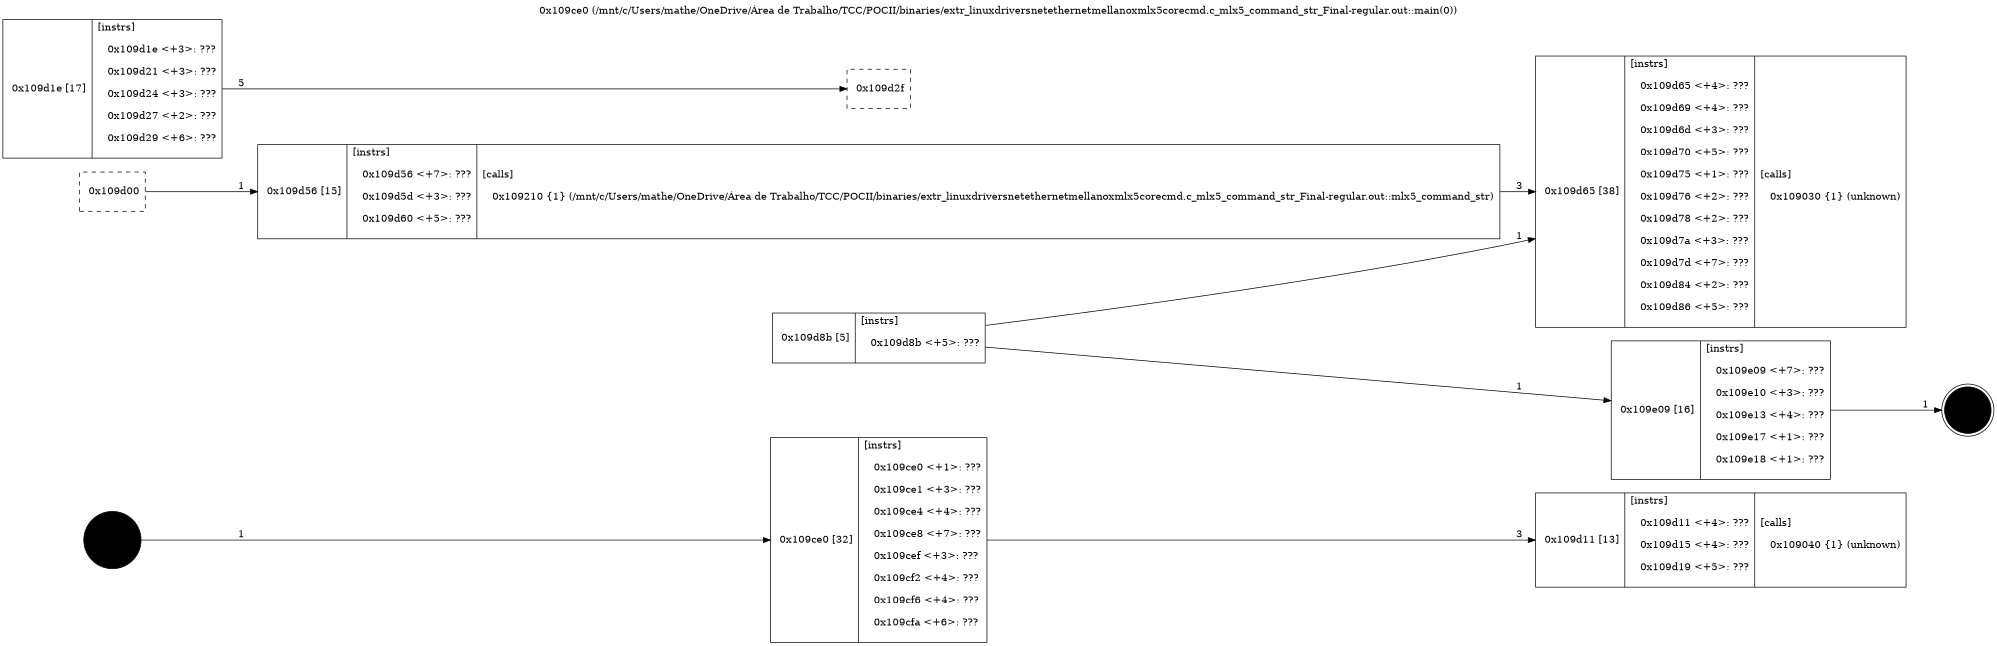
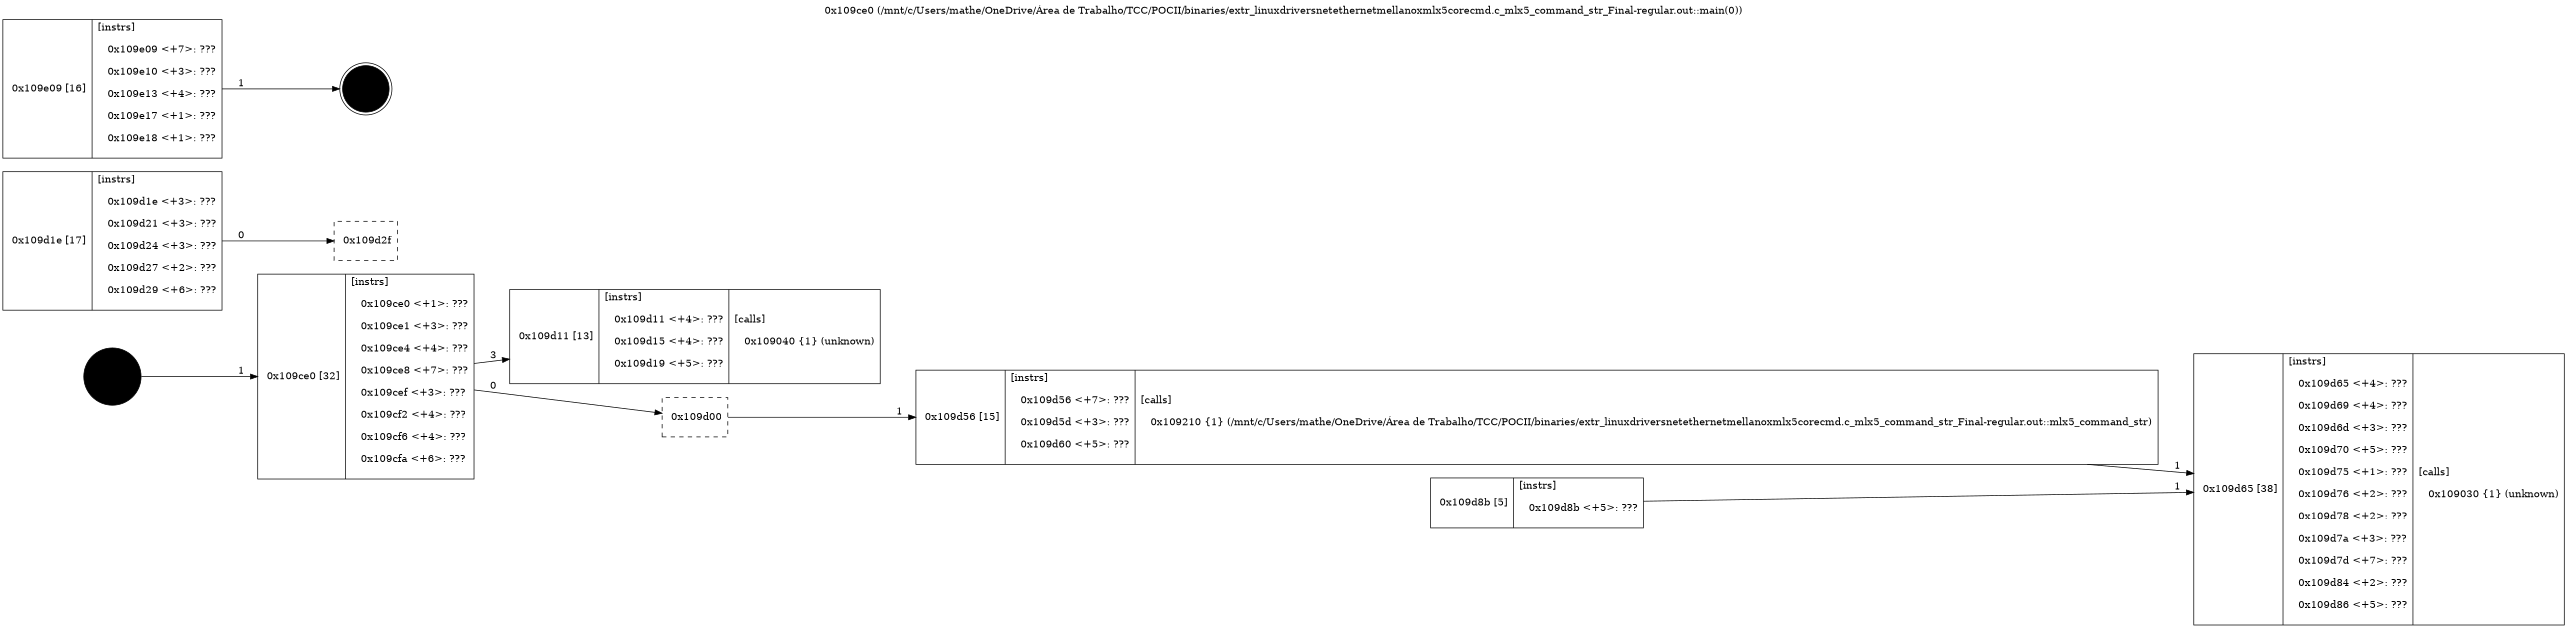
edge "0x109d1e [17]" -> "0x109d2f": label " 5" -> " 0"
edge "0x109d56 [15]" -> "0x109d65 [38]": label " 3" -> " 1"
edge "0x109d8b [5]" -> "0x109e09 [16]": removed, label "1"
edge "0x109ce0 [32]" -> "0x109d00": added, label "0"
